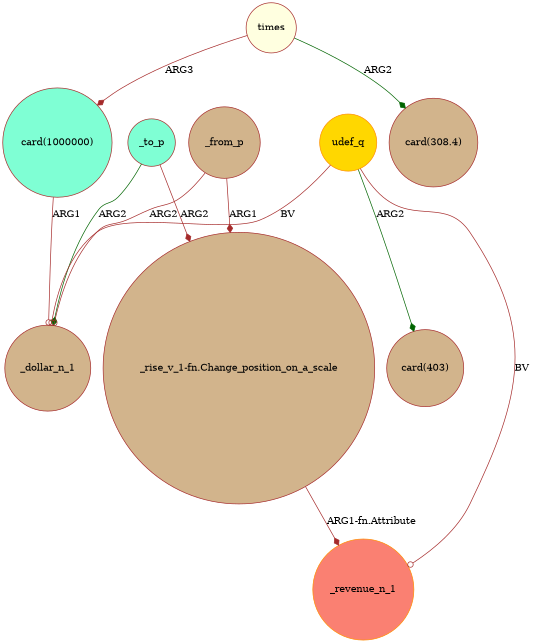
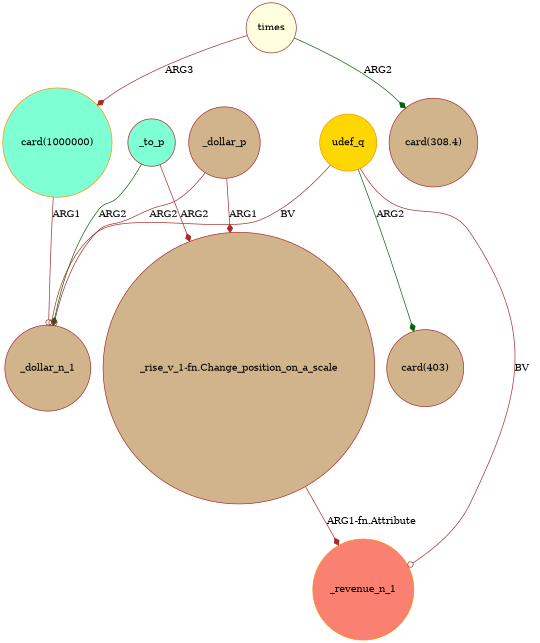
node "card(1000000)": color brown -> darkorange
node "_from_p": label "_from_p" -> "_dollar_p"
